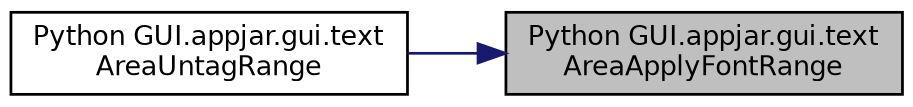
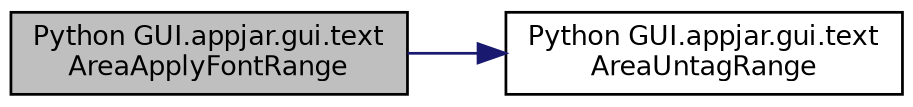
edge "Python GUI.appjar.gui.text AreaUntagRange" -> "Python GUI.appjar.gui.text AreaApplyFontRange": reversed
